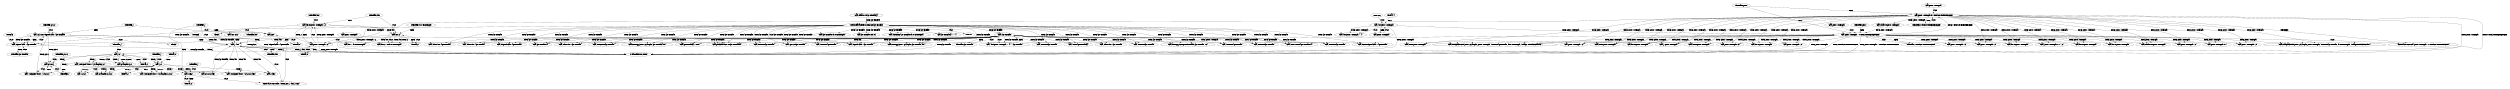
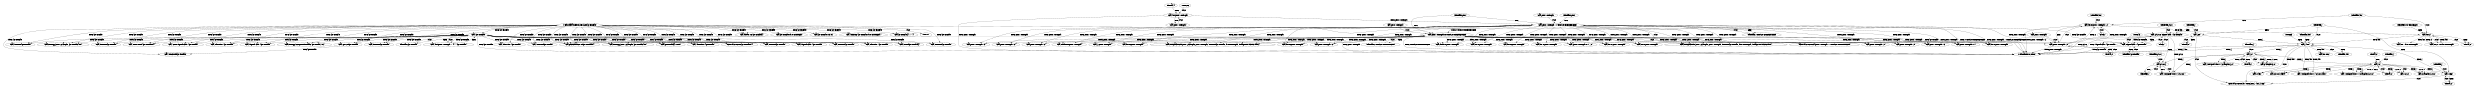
edge "(Call,delta8 += lpMemFile[j])" -> "(MethodParameterIn,LPCSTR lpMemFile)": reversed
edge "(Call,dmax = pIns->nLength)" -> "(Call,pIns->nLength > MAX_SAMPLE_LENGTH)": reversed
edge "(Call,pIns->nLength = MAX_SAMPLE_LENGTH)" -> "(ControlStructure,if (pIns->nLength > MAX_SAMPLE_LENGTH))": label "LENGTH: " -> "AST: "
edge "(MethodParameterIn,LPCSTR lpMemFile)" -> "(Call,*psrc = lpMemFile)": label "AST: lpMemFile" -> "DDG: lpMemFile"
node "(Call,(int)pIns->nLength < 4)": removed
edge "(Call,!lpMemFile)" -> "(Call,(LPCBYTE)lpMemFile)": now "(Call,*psrc = lpMemFile)" -> "(Call,(LPCBYTE)lpMemFile)"
edge "(Call,len *= 2)" -> "(Call,j<len)": reversed
edge "(Call,pIns->nLength = MAX_SAMPLE_LENGTH)" -> "(Call,pIns->nLength * 6)": added, label "DDG: pIns->nLength"
edge "(Call,!lpMemFile)" -> "(Call,*psrc = lpMemFile)": label "DDG: len" -> "DDG: lpMemFile"
node "(Call,lpMemFile+4)": label "(Call,lpMemFile+4)" -> "(ControlStructure,lpMemFile+4)"
edge "(Call,*pSrc = (signed char *)lpMemFile)" -> "(Call,pSrc+j)": label "DDG: pSrc" -> "CFG: "
edge "(Call,j+=2)" -> "(Call,j<len)": label "DDG: lpMemFile" -> "DDG: j"
node "(Call,pSrc+j+len)": label "(Call,pSrc+j+len)" -> "(Call,pSrc+j+delta)"
